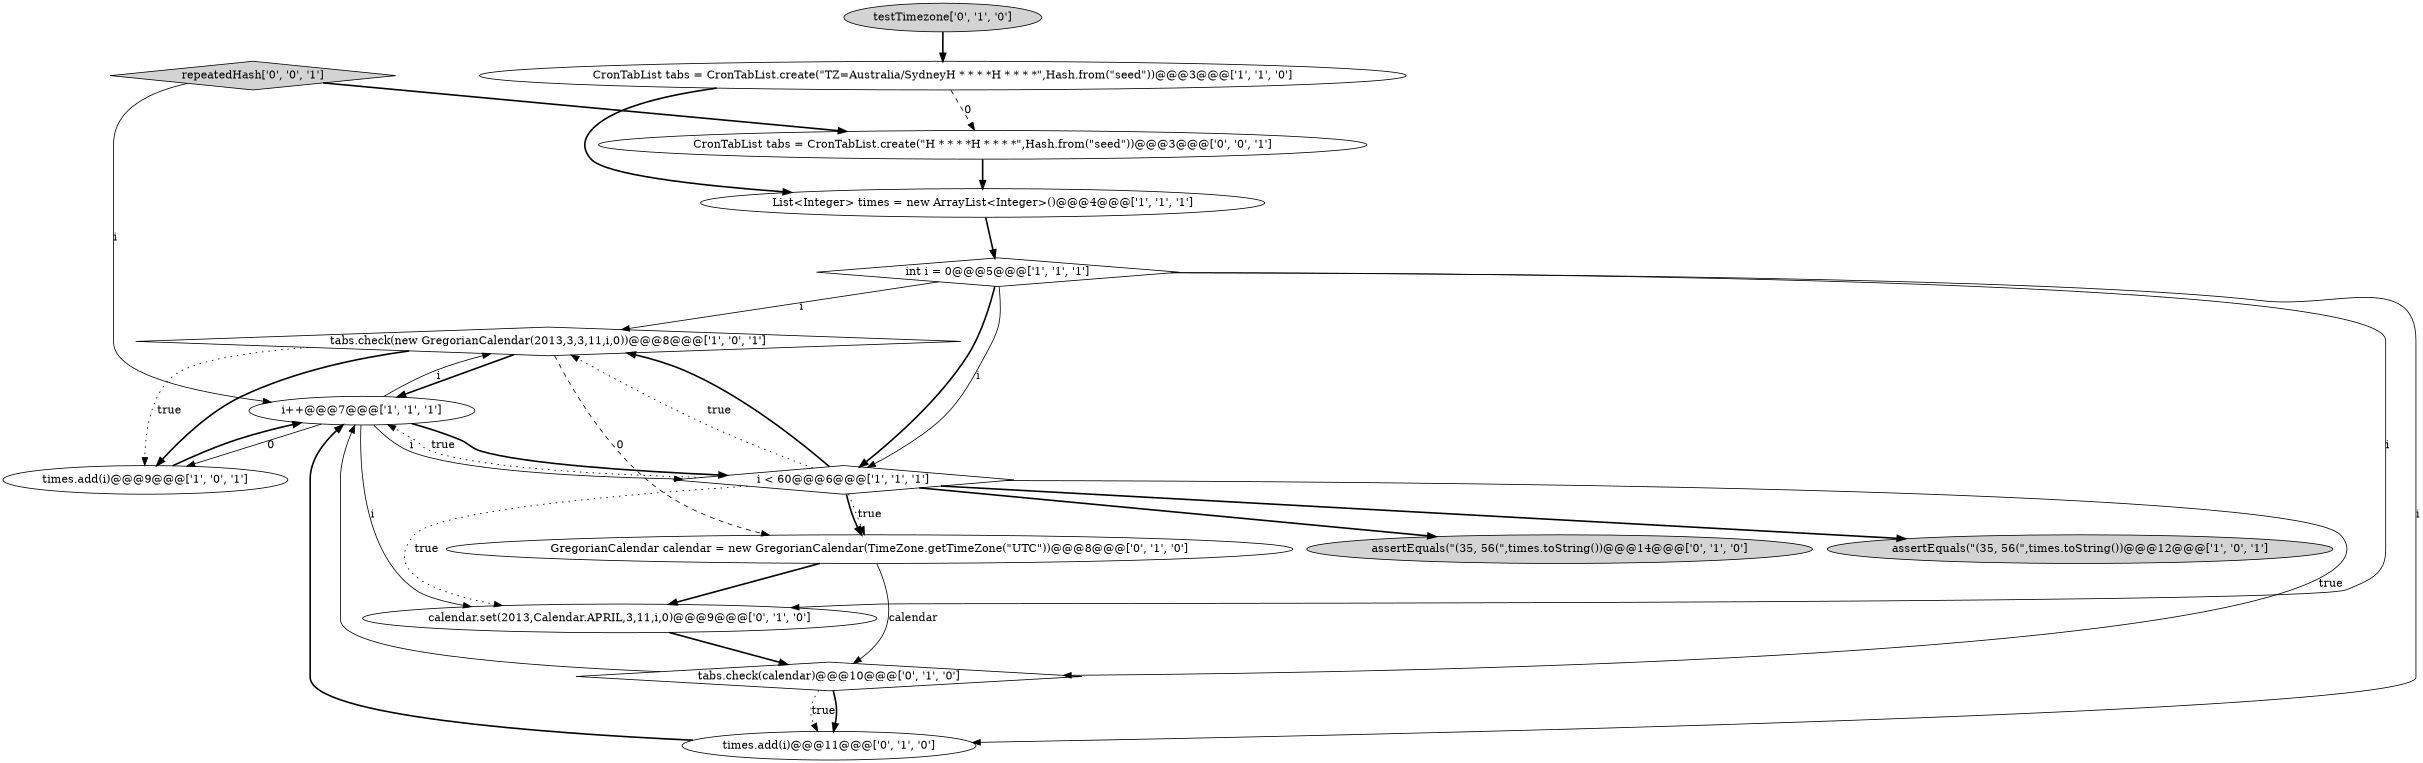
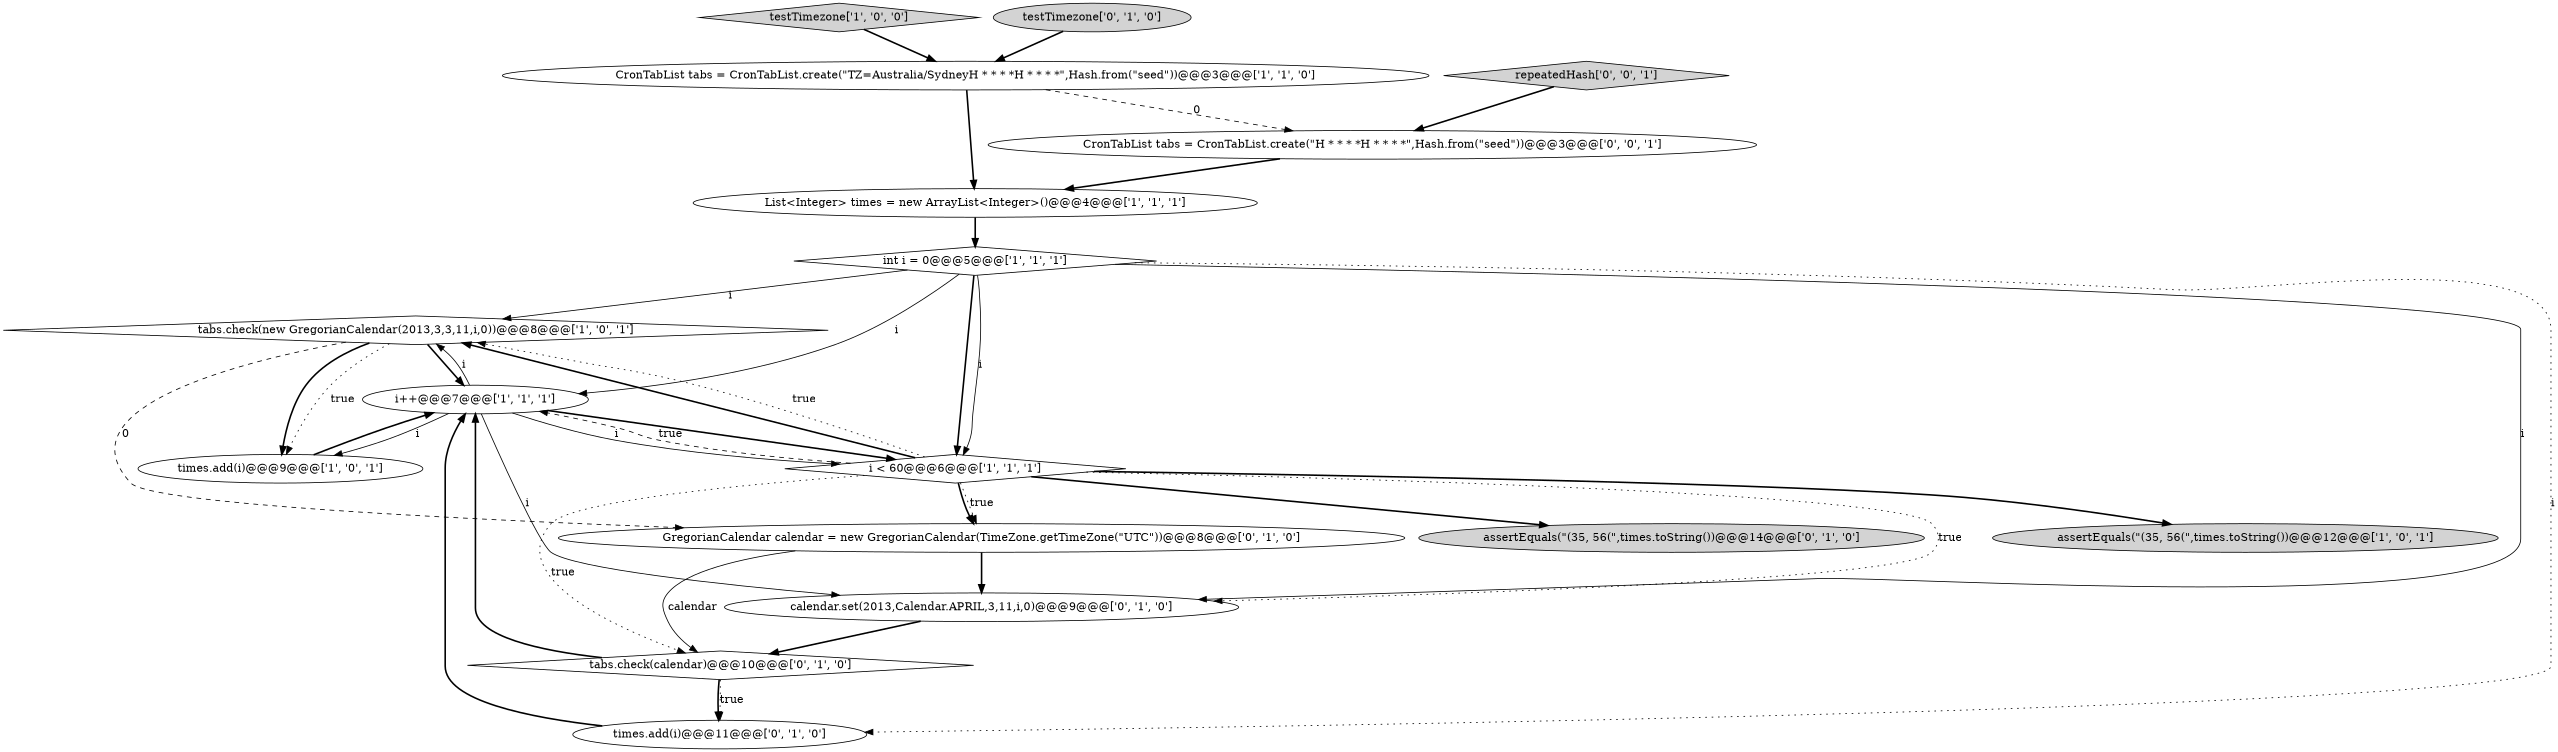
node "testTimezone['1', '0', '0']": added
edge "repeatedHash['0', '0', '1']" -> "i++@@@7@@@['1', '1', '1']": now "int i = 0@@@5@@@['1', '1', '1']" -> "i++@@@7@@@['1', '1', '1']"
edge "i++@@@7@@@['1', '1', '1']" -> "times.add(i)@@@9@@@['1', '0', '1']": label "0" -> "i"
edge "i < 60@@@6@@@['1', '1', '1']" -> "i++@@@7@@@['1', '1', '1']": style dotted -> dashed
edge "i < 60@@@6@@@['1', '1', '1']" -> "tabs.check(calendar)@@@10@@@['0', '1', '0']": style solid -> dotted
edge "int i = 0@@@5@@@['1', '1', '1']" -> "times.add(i)@@@11@@@['0', '1', '0']": style solid -> dotted
edge "tabs.check(calendar)@@@10@@@['0', '1', '0']" -> "i++@@@7@@@['1', '1', '1']": style solid -> bold
